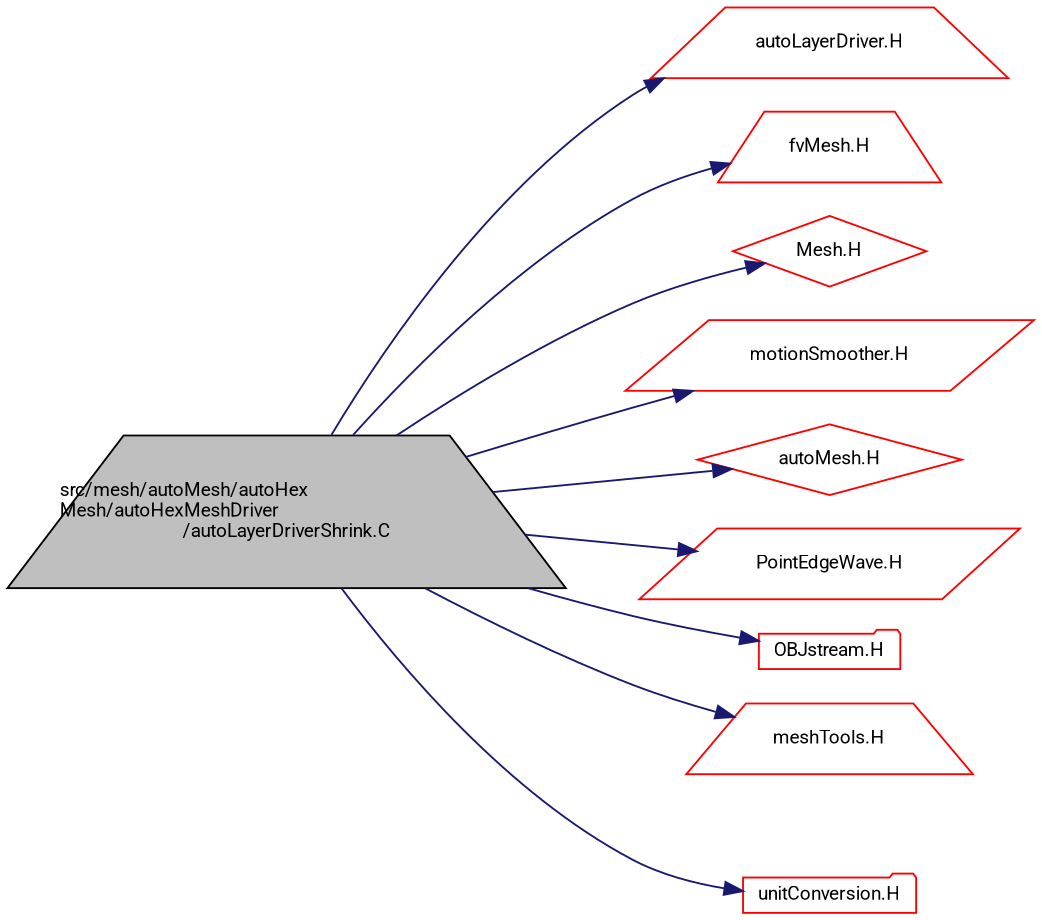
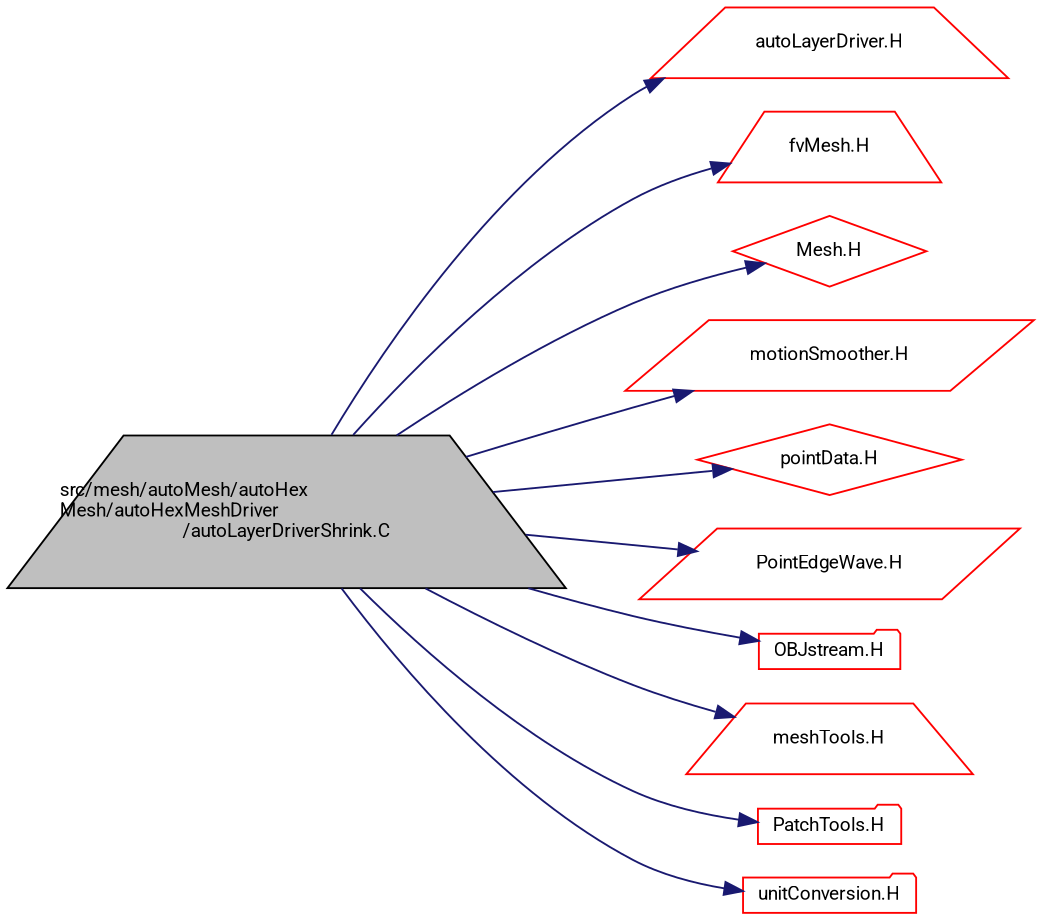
node "autoMesh.H": label "autoMesh.H" -> "pointData.H"
node "PatchTools.H": added
